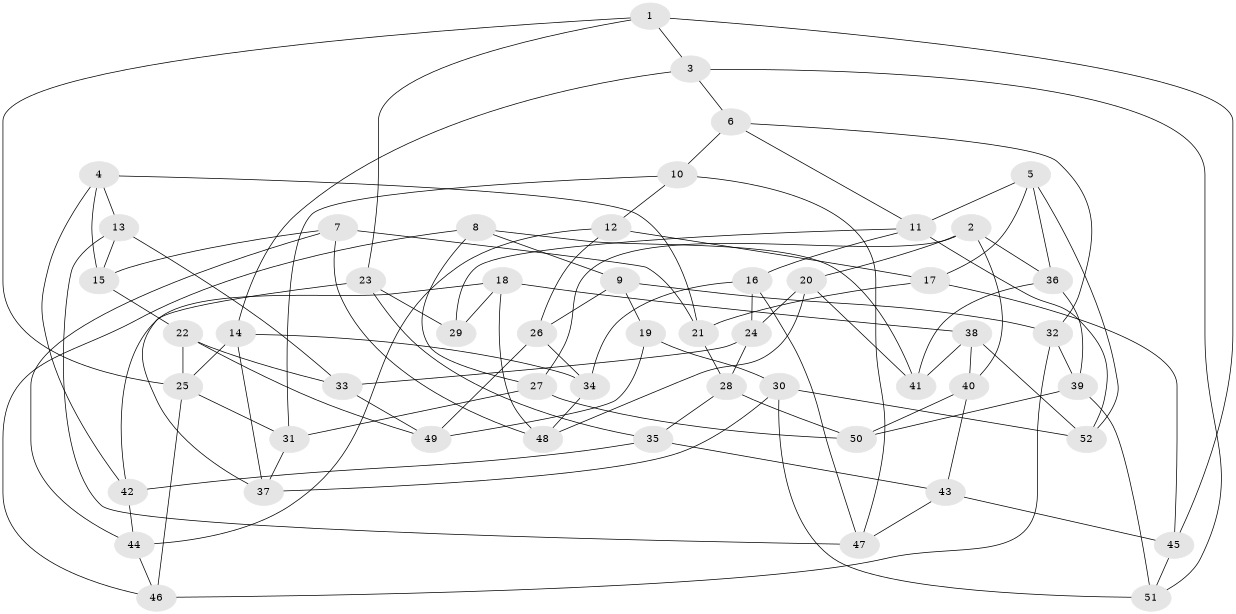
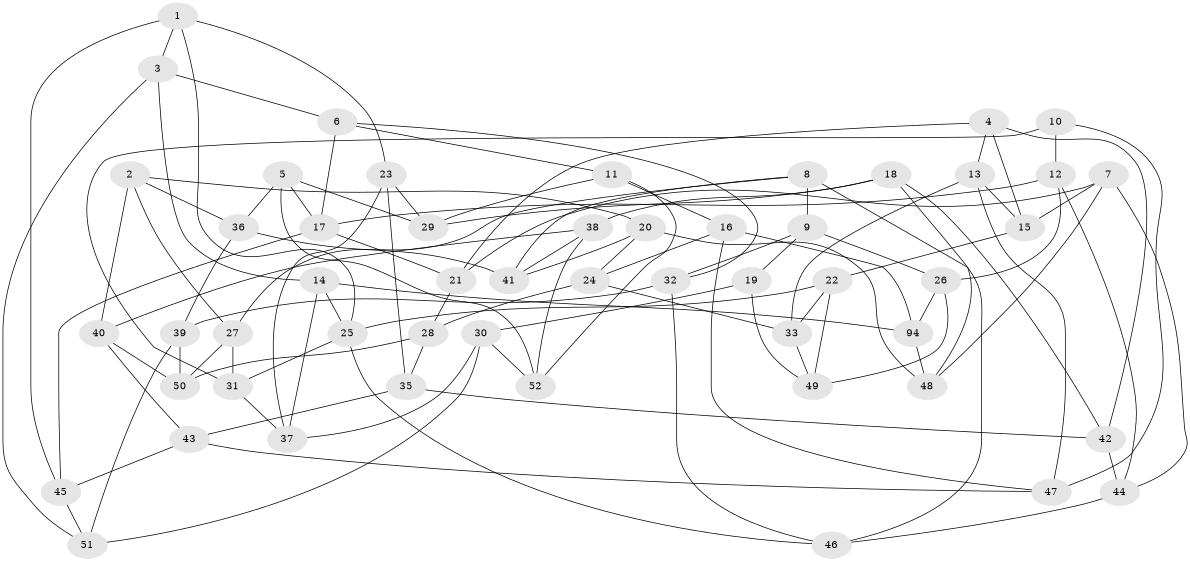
edge "6" -- "10": now "6" -- "17"
edge "5" -- "11": now "5" -- "29"
node "34": label "34" -> "94"
